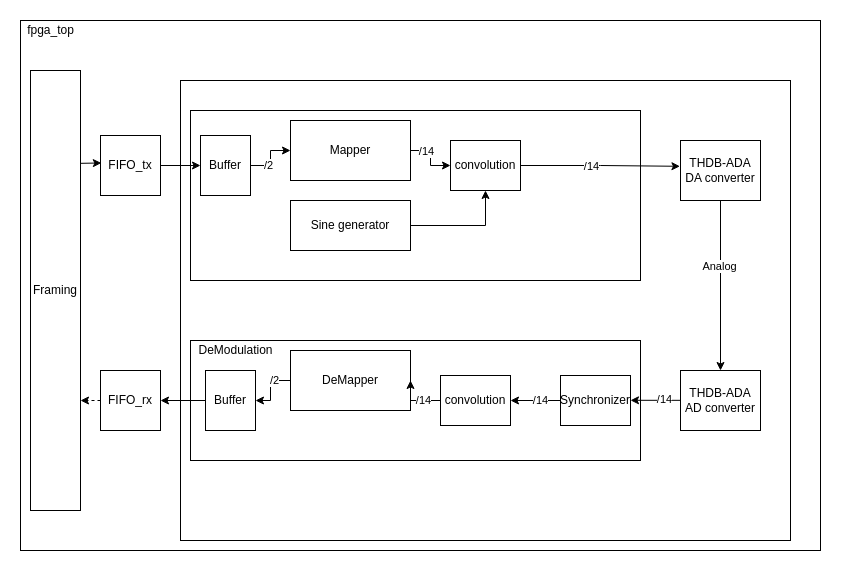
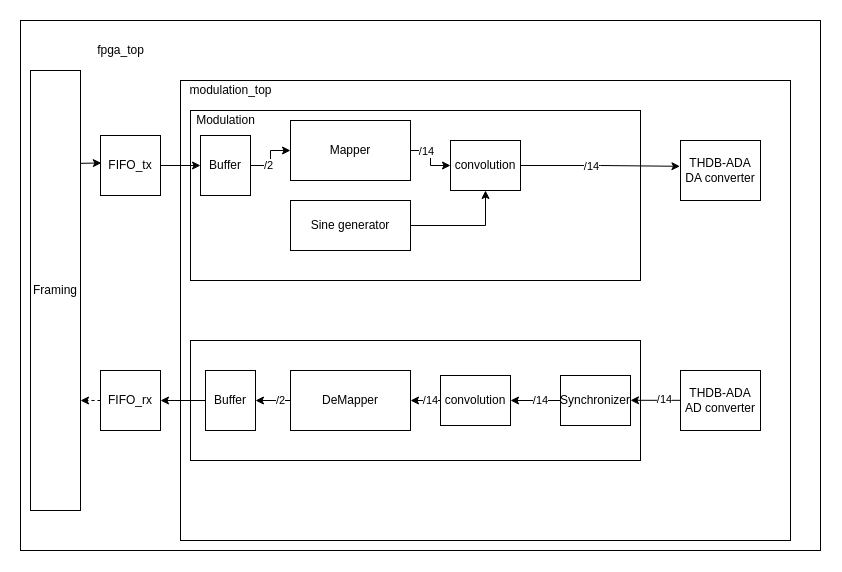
node "fpga_top": moved (51, 31) -> (121, 51)
node "modulation_top": added
node "Modulation": added
edge "THDB-ADA DA converter" -> "THDB-ADA AD converter": removed, label "Analog"
node "DeModulation": removed
node "DeMapper": moved (351, 381) -> (351, 401)
